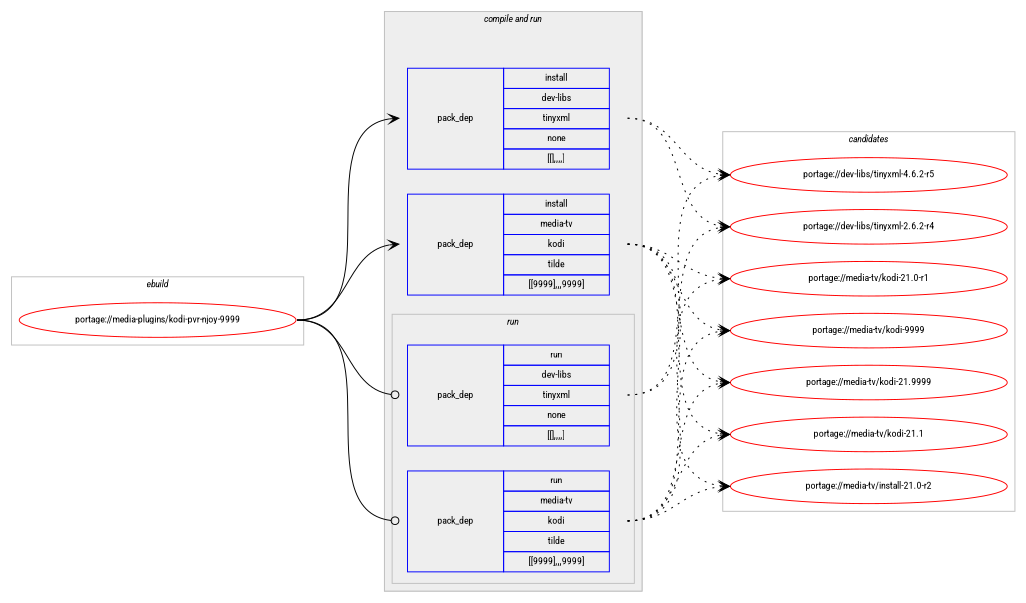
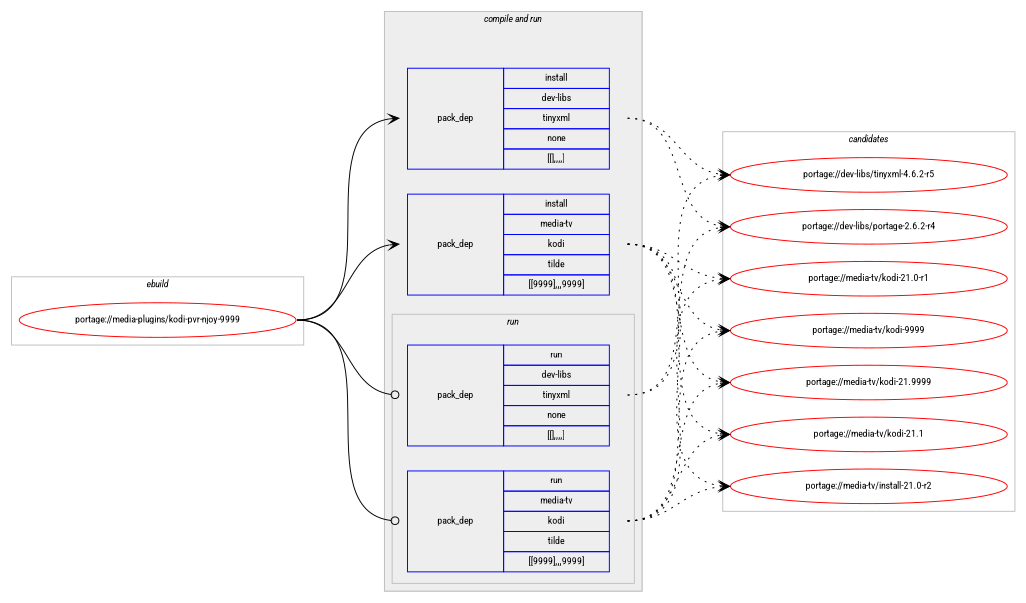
node "portage://dev-libs/tinyxml-2.6.2-r4": label "portage://dev-libs/tinyxml-2.6.2-r4" -> "portage://dev-libs/portage-2.6.2-r4"
